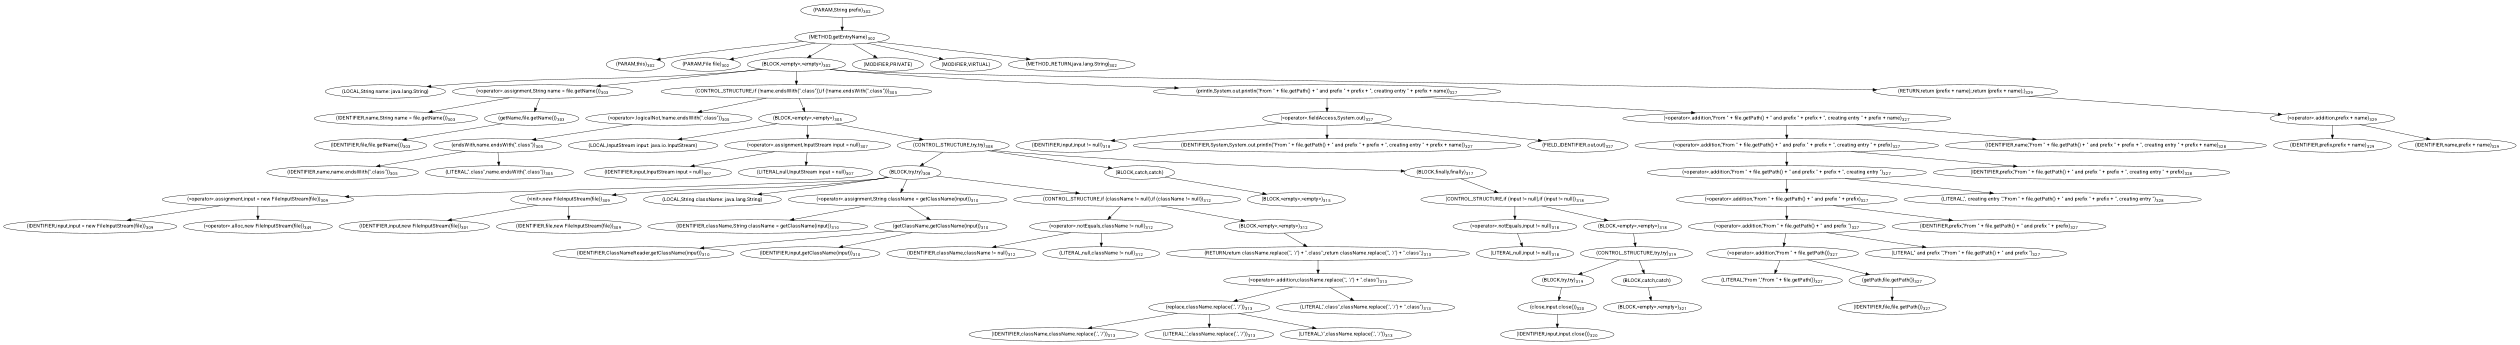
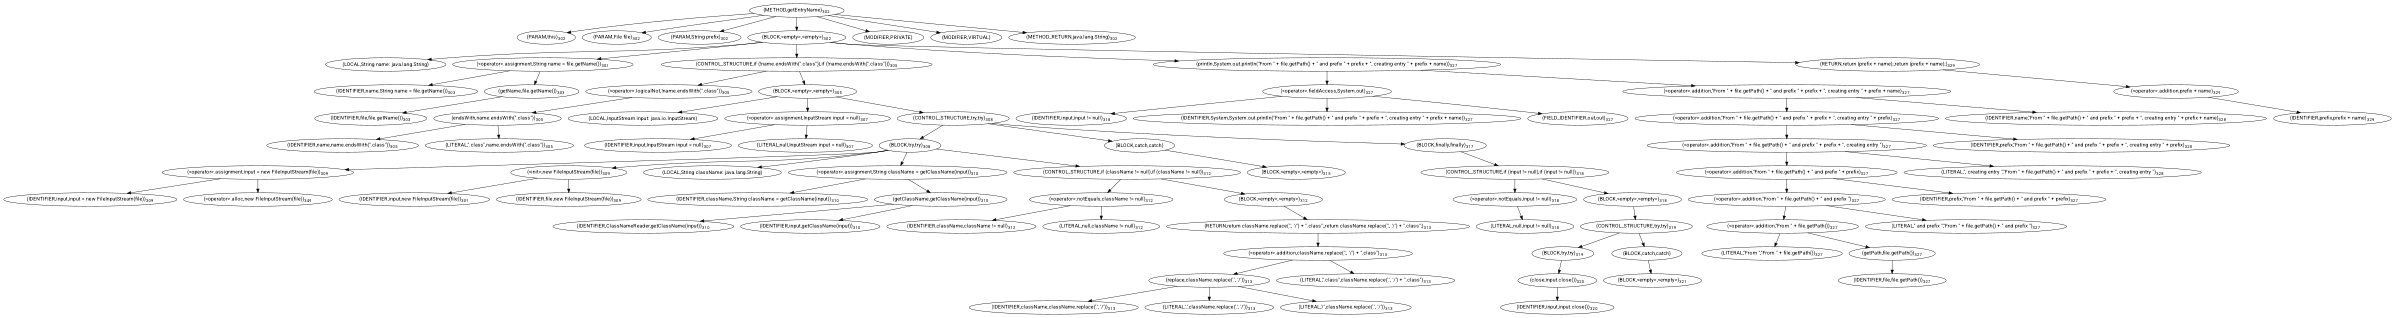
edge "(PARAM,String prefix)" -> "(METHOD,getEntryName)": reversed
node "(IDENTIFIER,name,prefix + name)": removed
